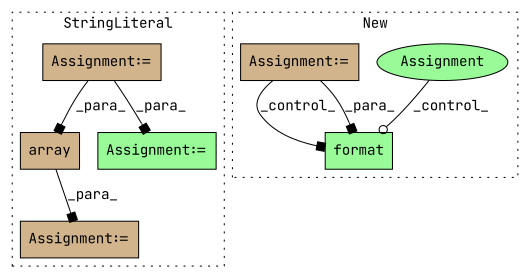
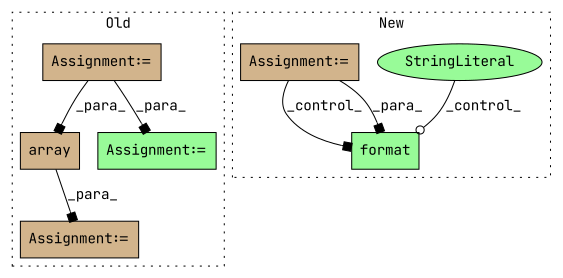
cluster "StringLiteral": label "StringLiteral" -> "Old"
node "Assignment": label "Assignment" -> "StringLiteral"
